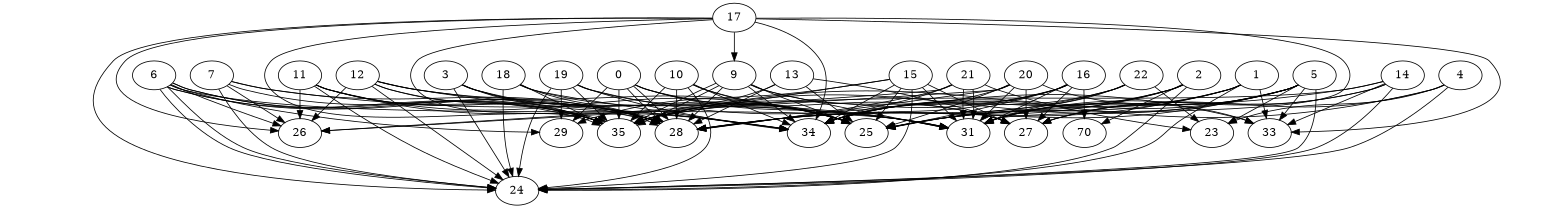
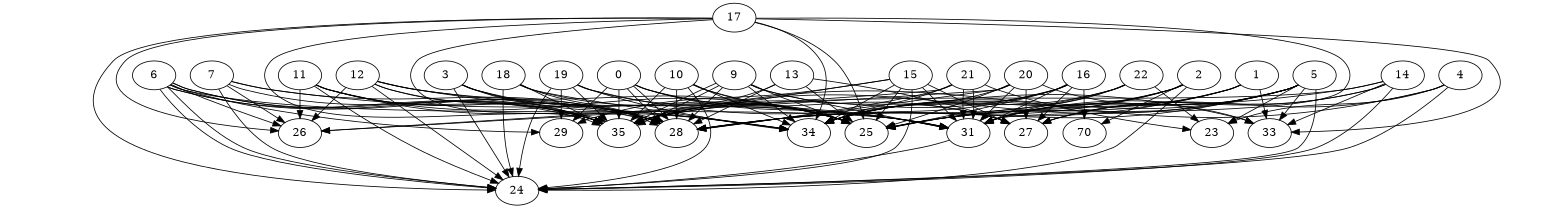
edge "17" -> "9": now "17" -> "25"
edge "1" -> "24": now "31" -> "24"
